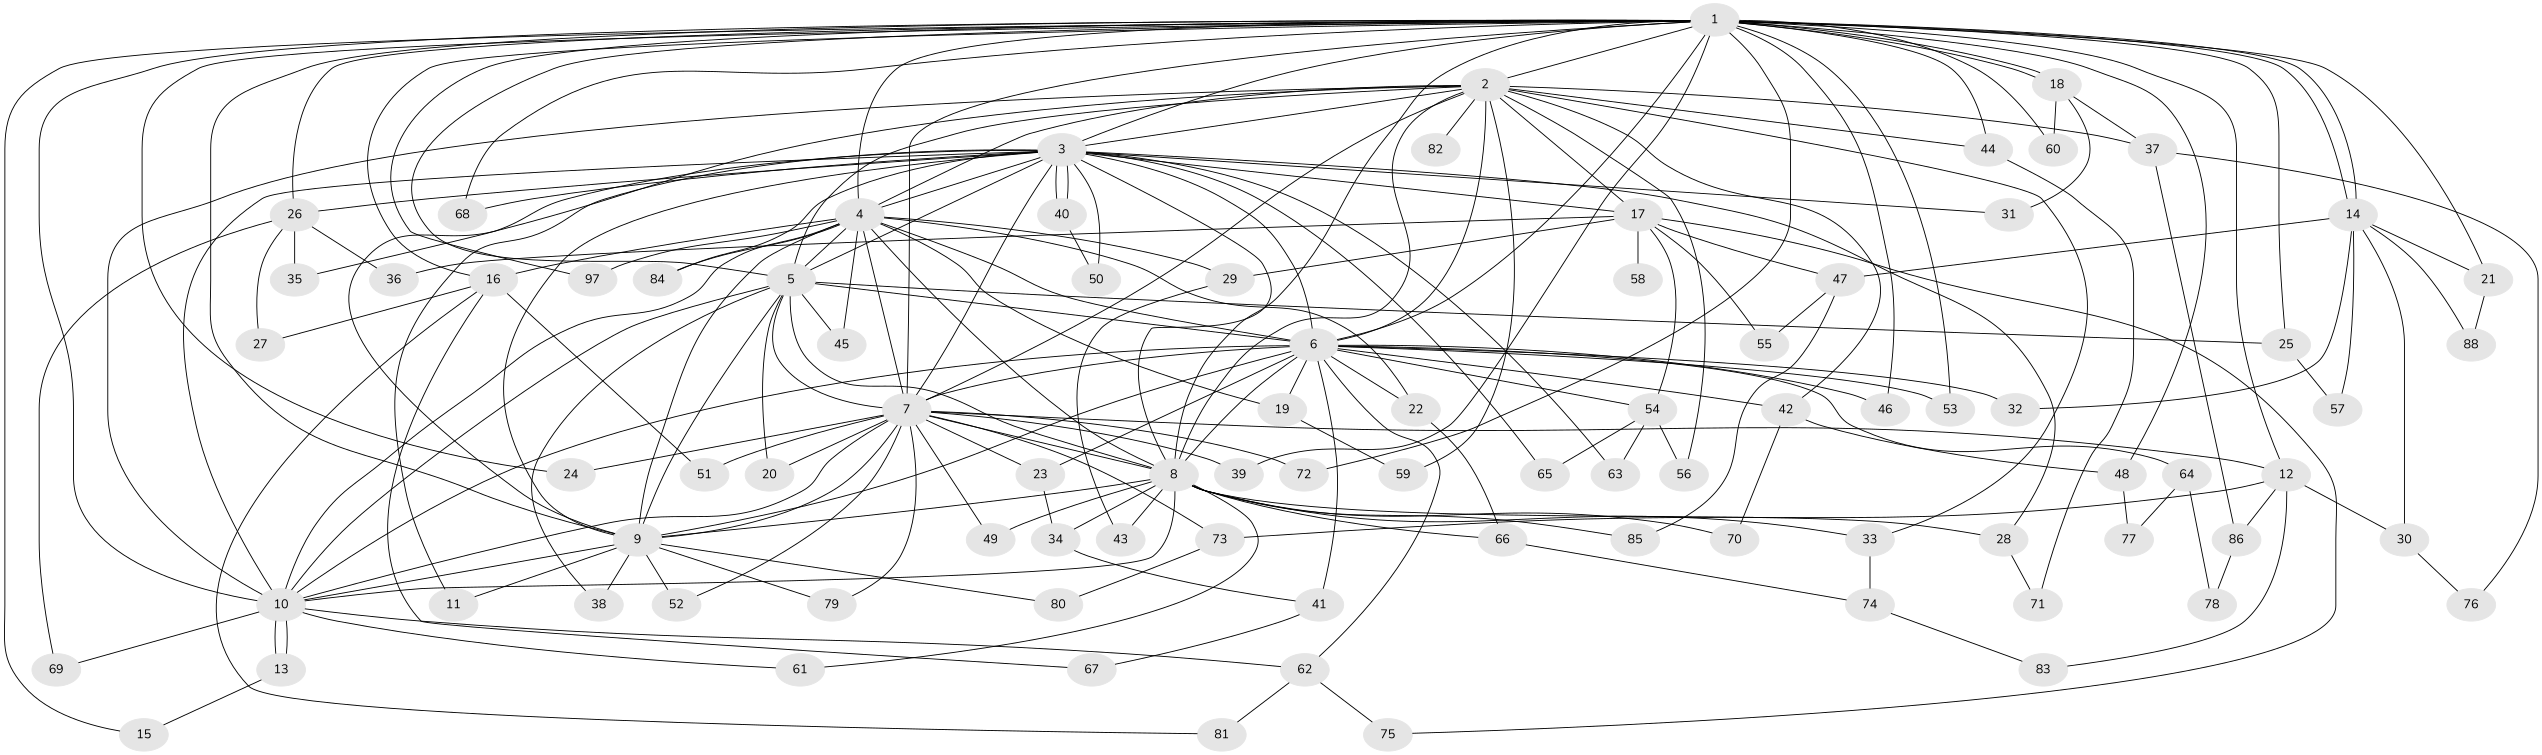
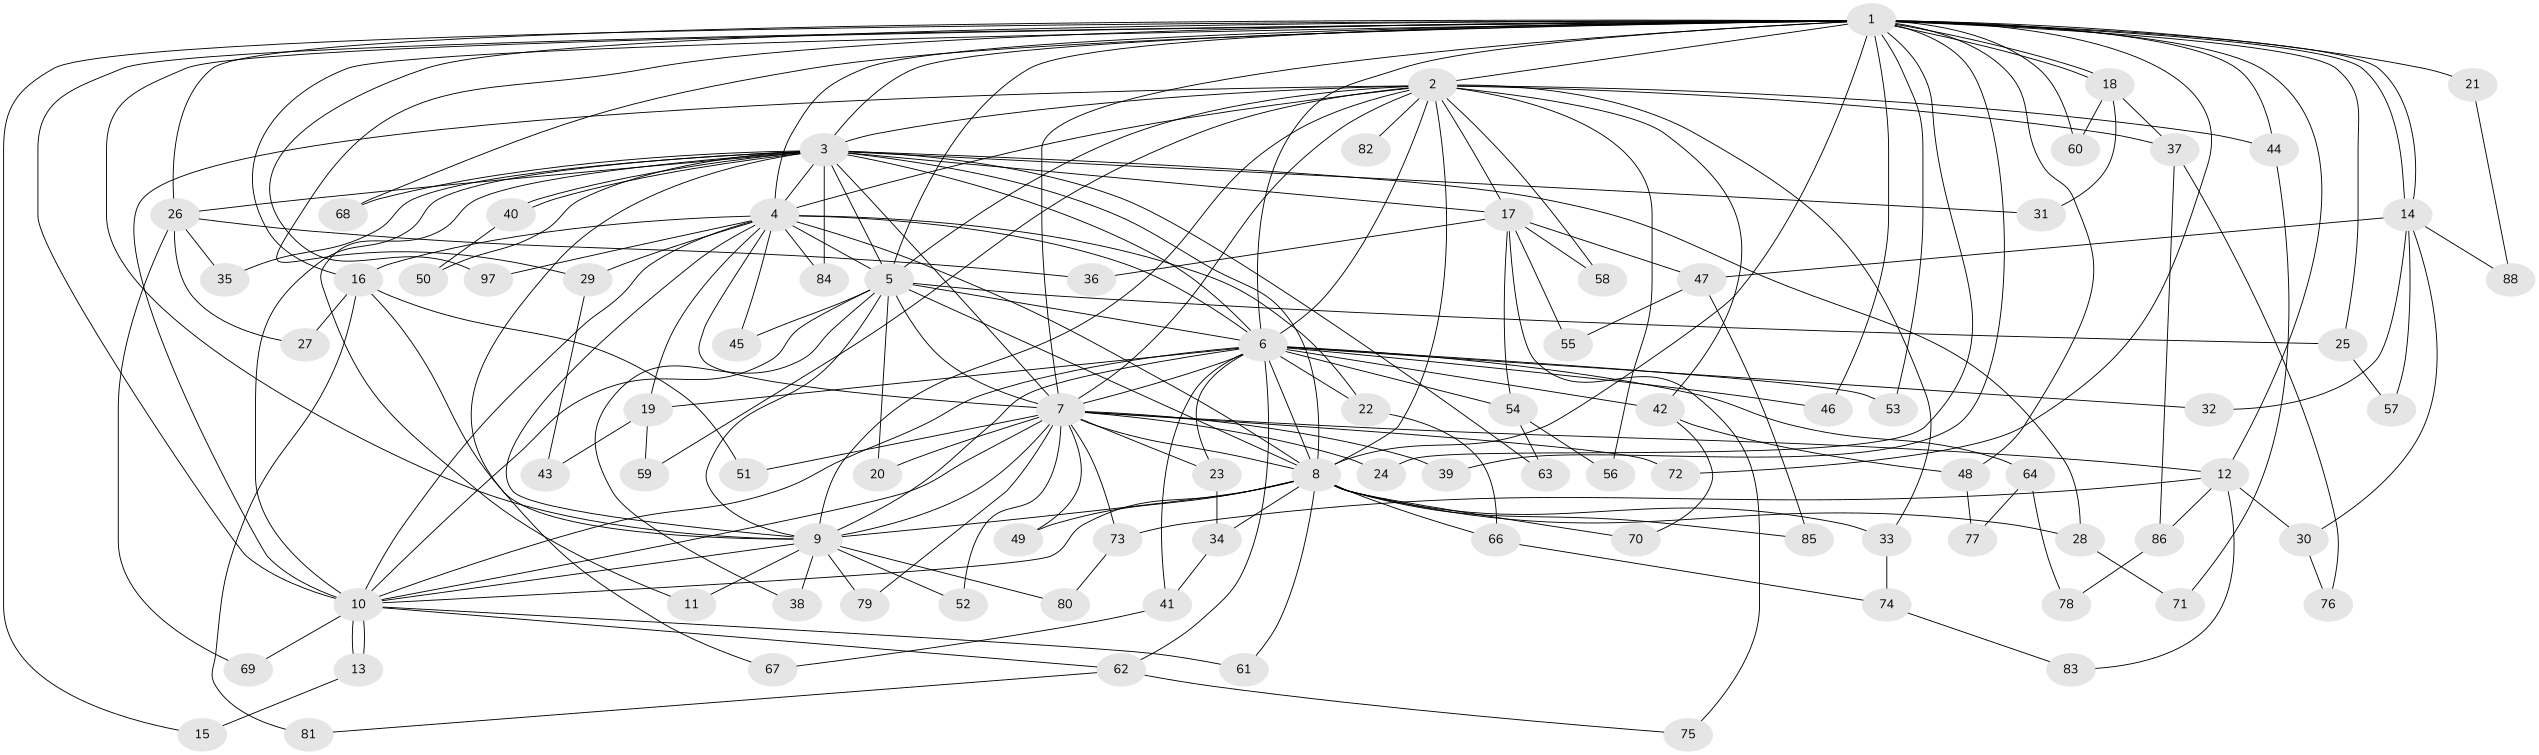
edge "2" -- "58": added
edge "17" -- "29": now "1" -- "29"
edge "14" -- "21": removed
node "65": removed
edge "8" -- "43": now "19" -- "43"
